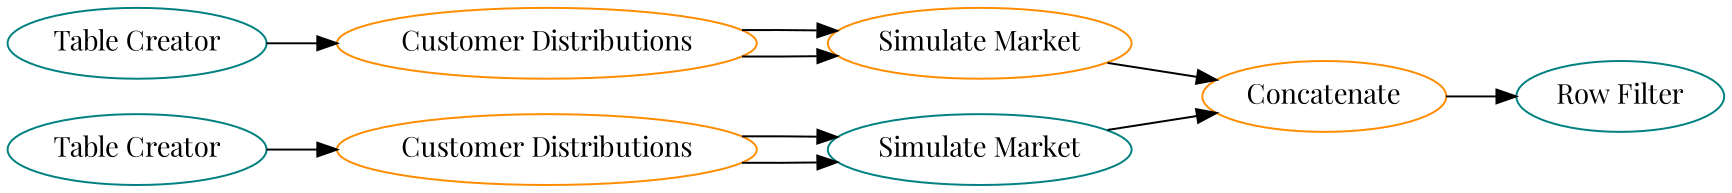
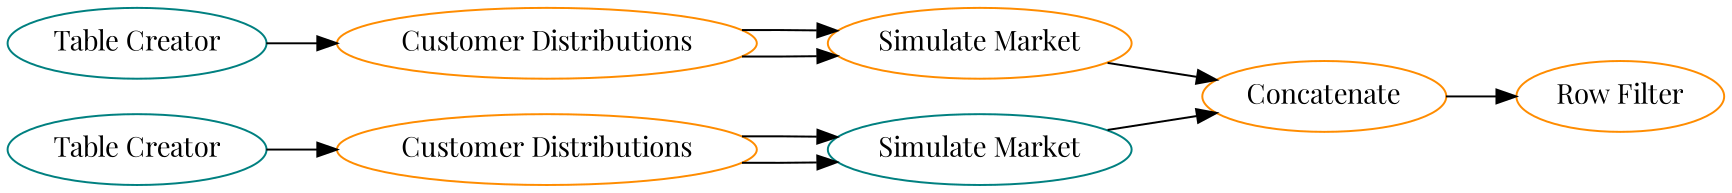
node "Row Filter": color teal -> darkorange
